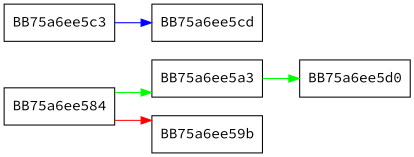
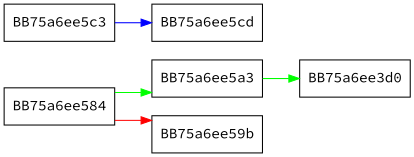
node "BB75a6ee5d0": label "BB75a6ee5d0" -> "BB75a6ee3d0"
